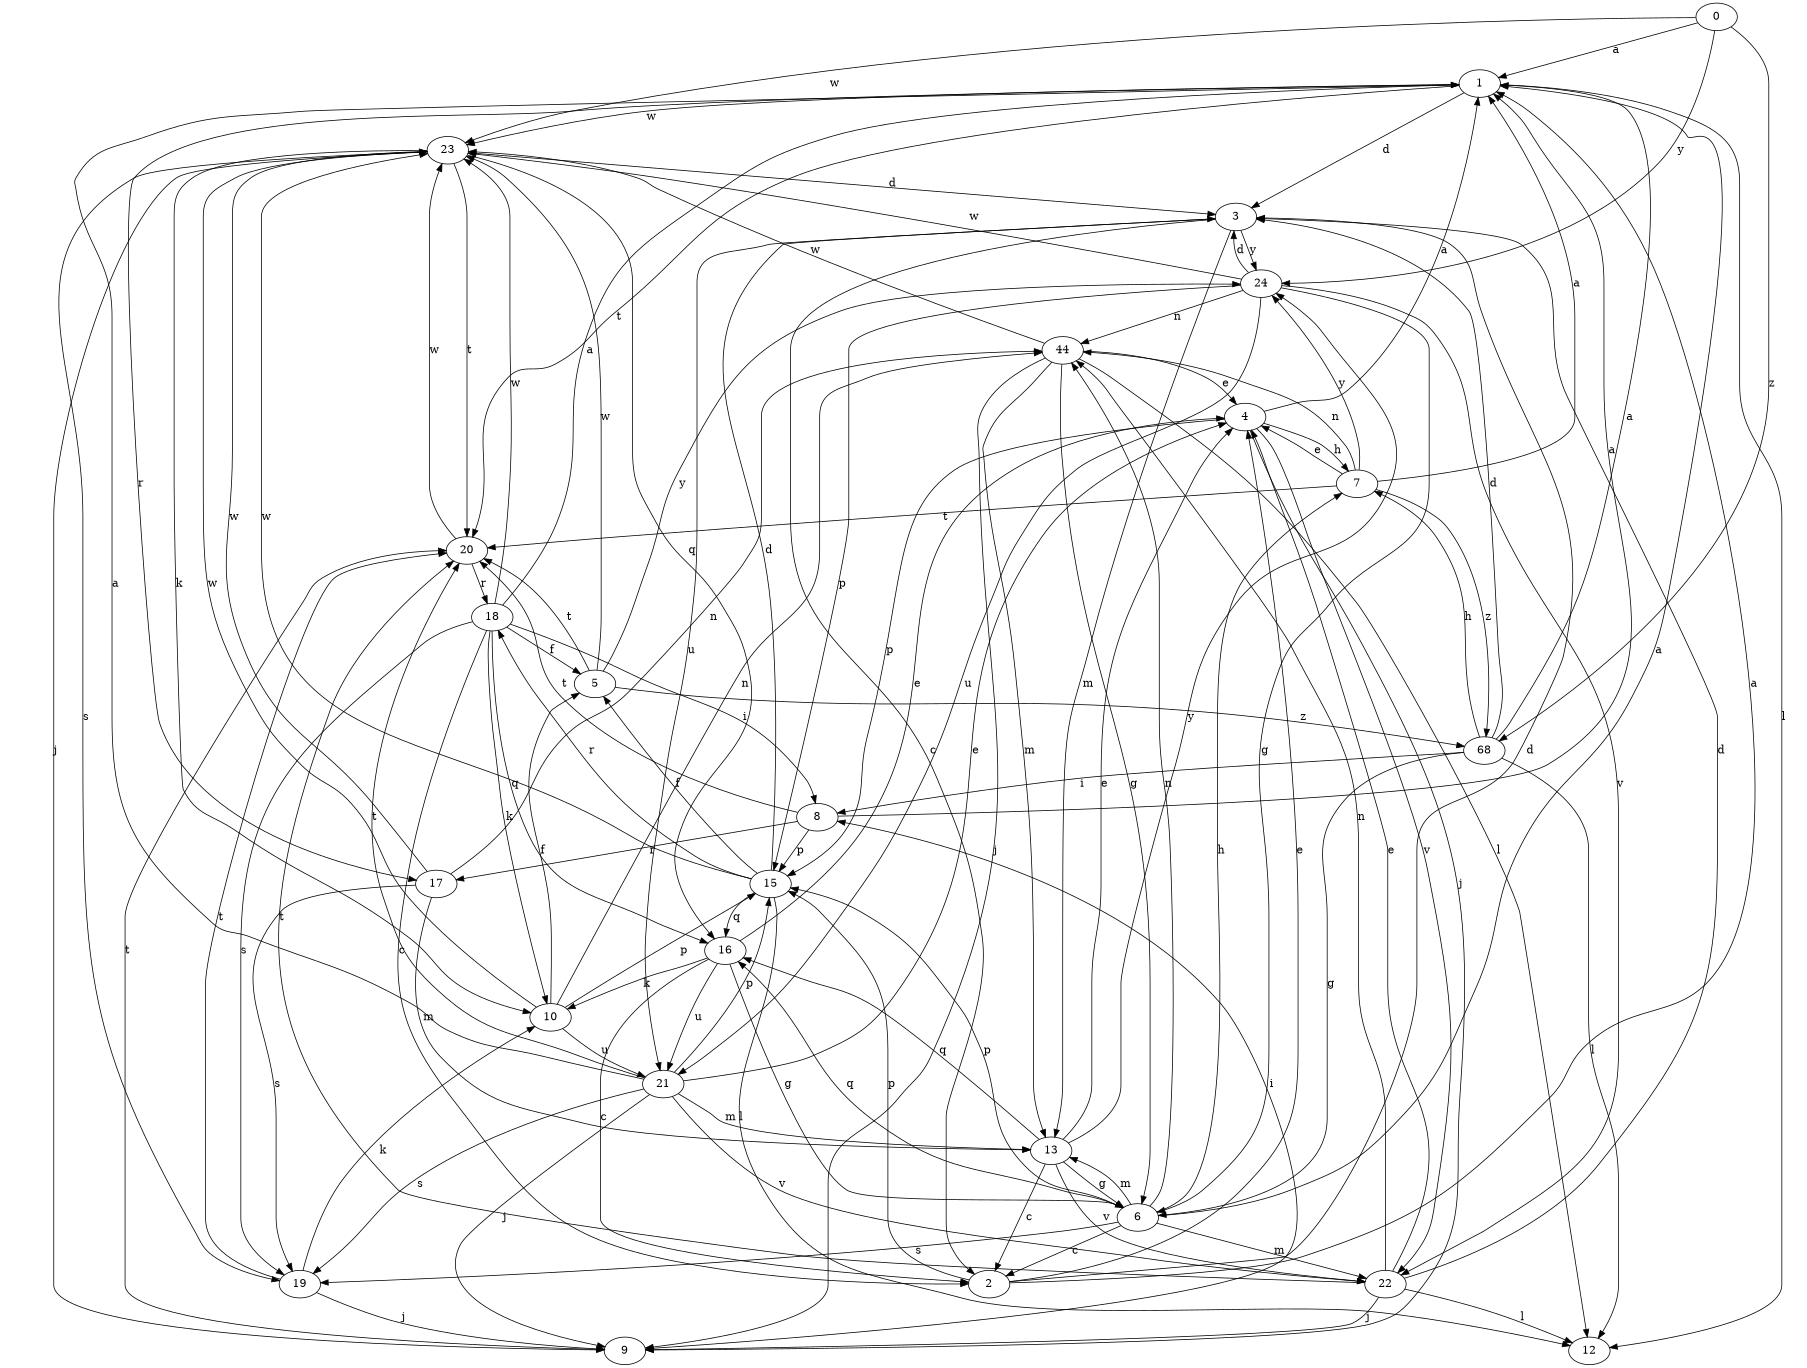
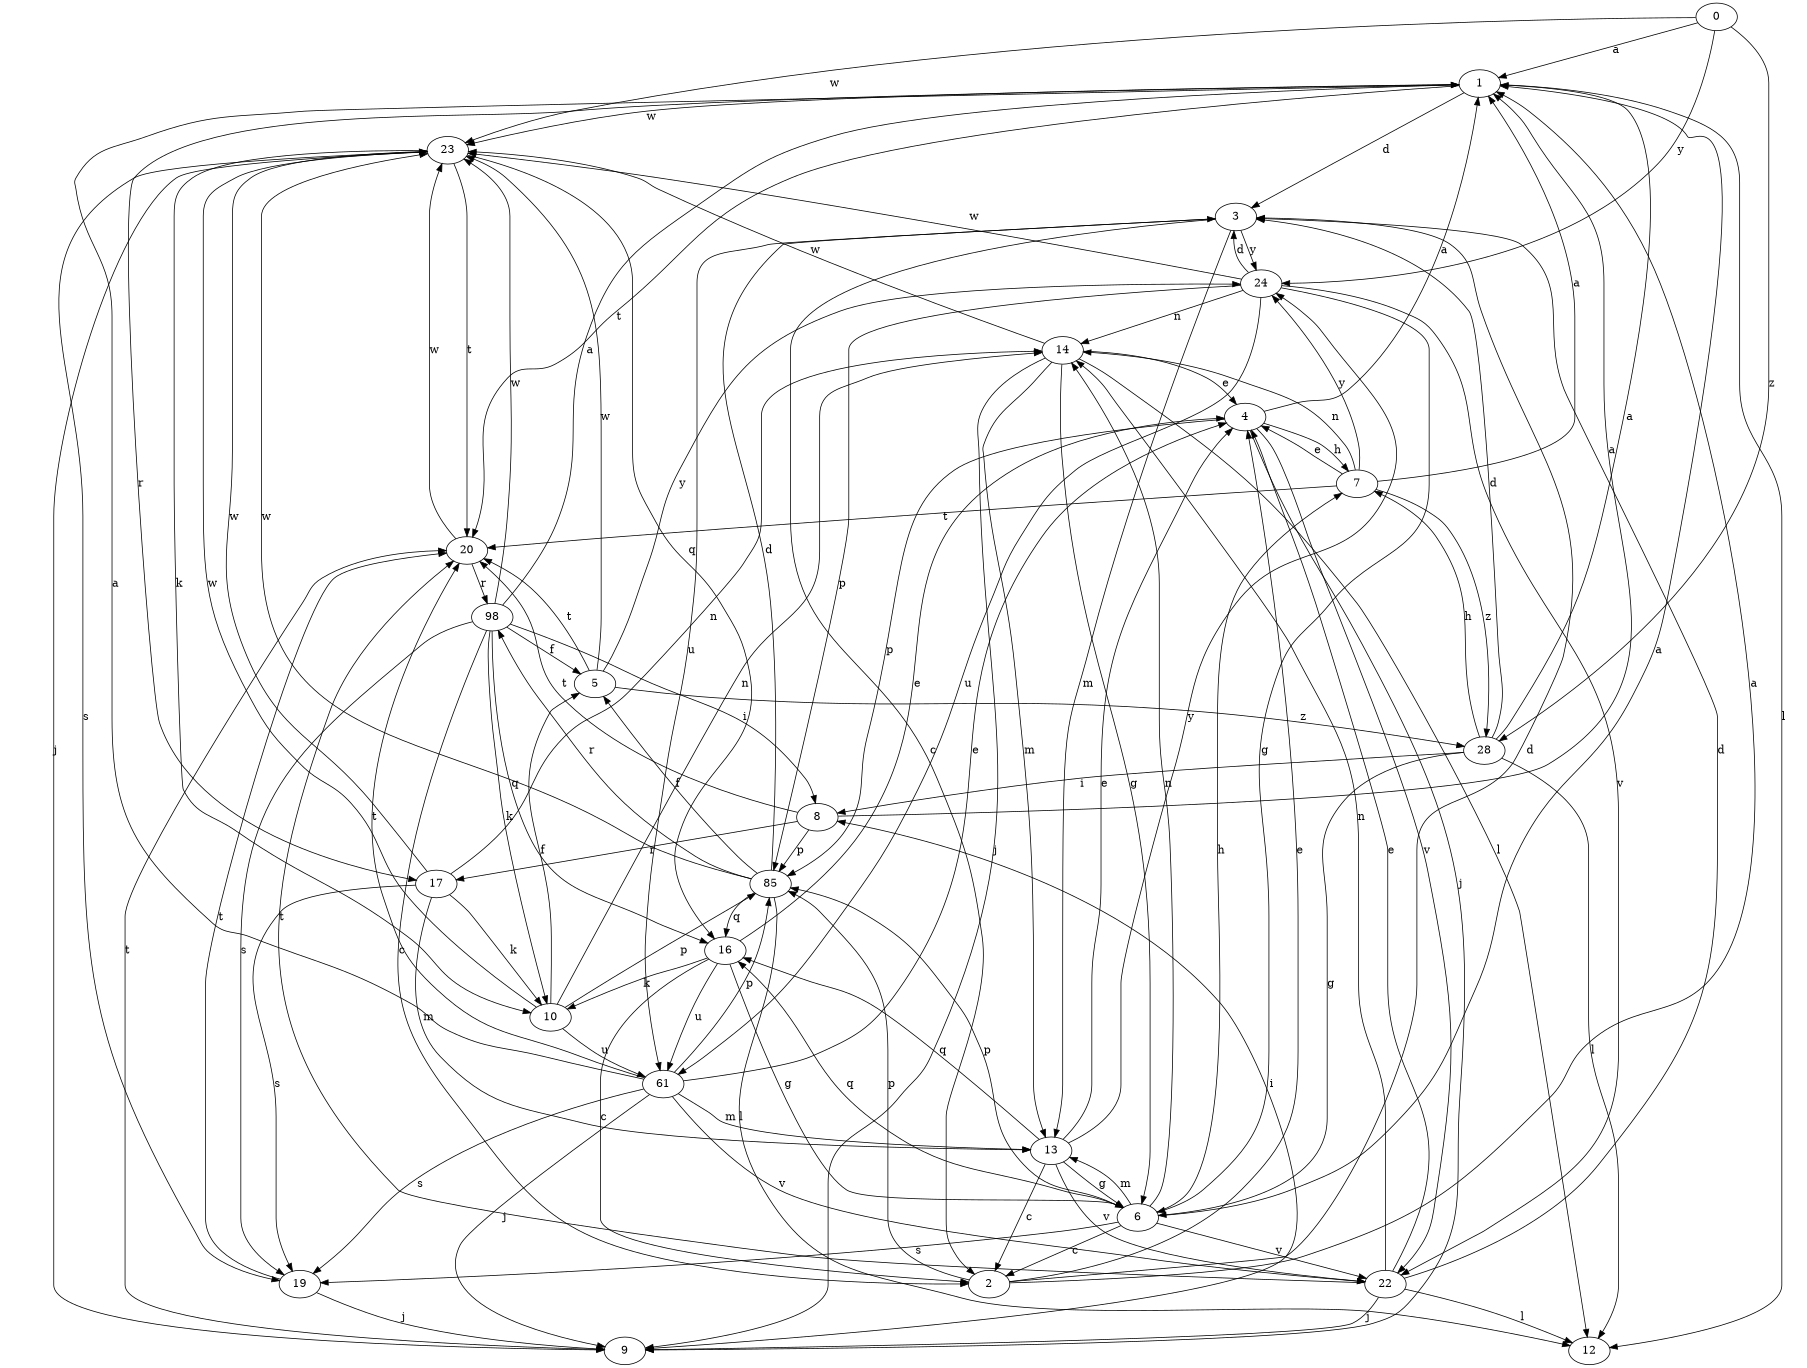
edge "23" -> "3": removed, label "d"
node "44": label "44" -> "14"
node "18": label "18" -> "98"
node "68": label "68" -> "28"
node "15": label "15" -> "85"
node "21": label "21" -> "61"
edge "19" -> "10": now "17" -> "10"
edge "6" -> "22": label "m" -> "v"
